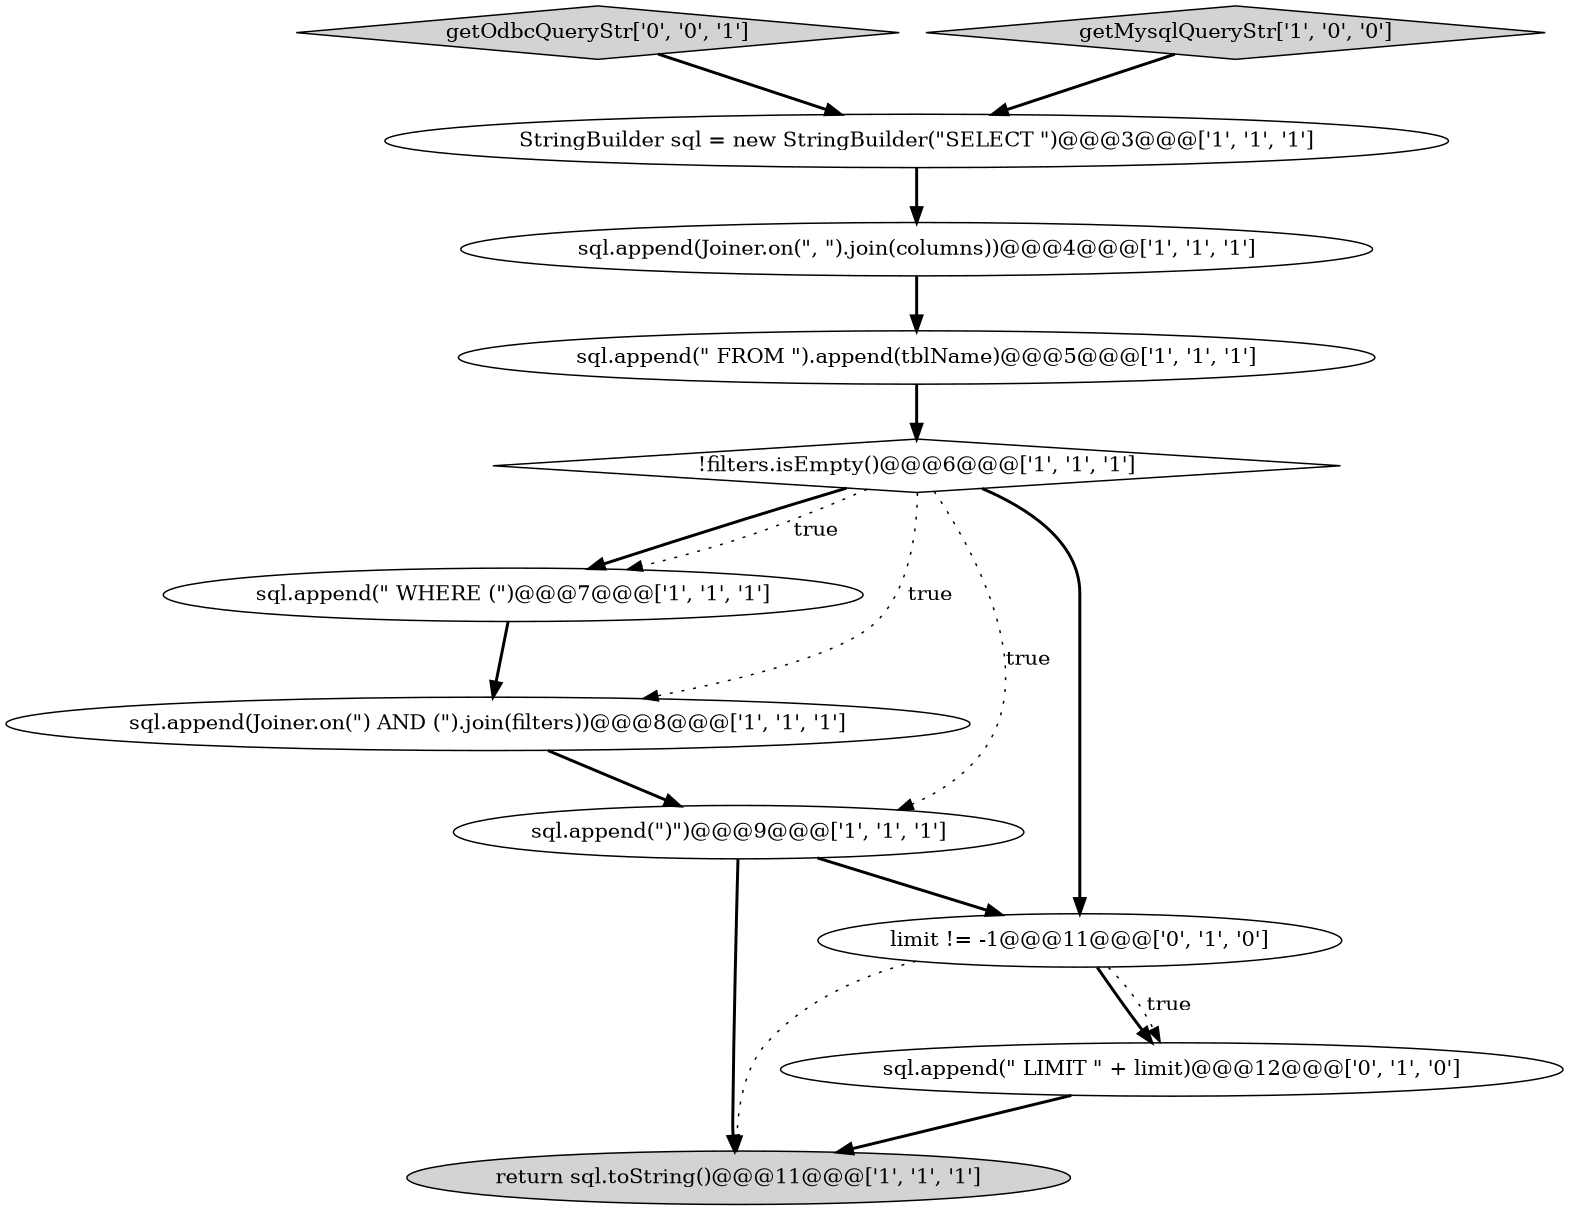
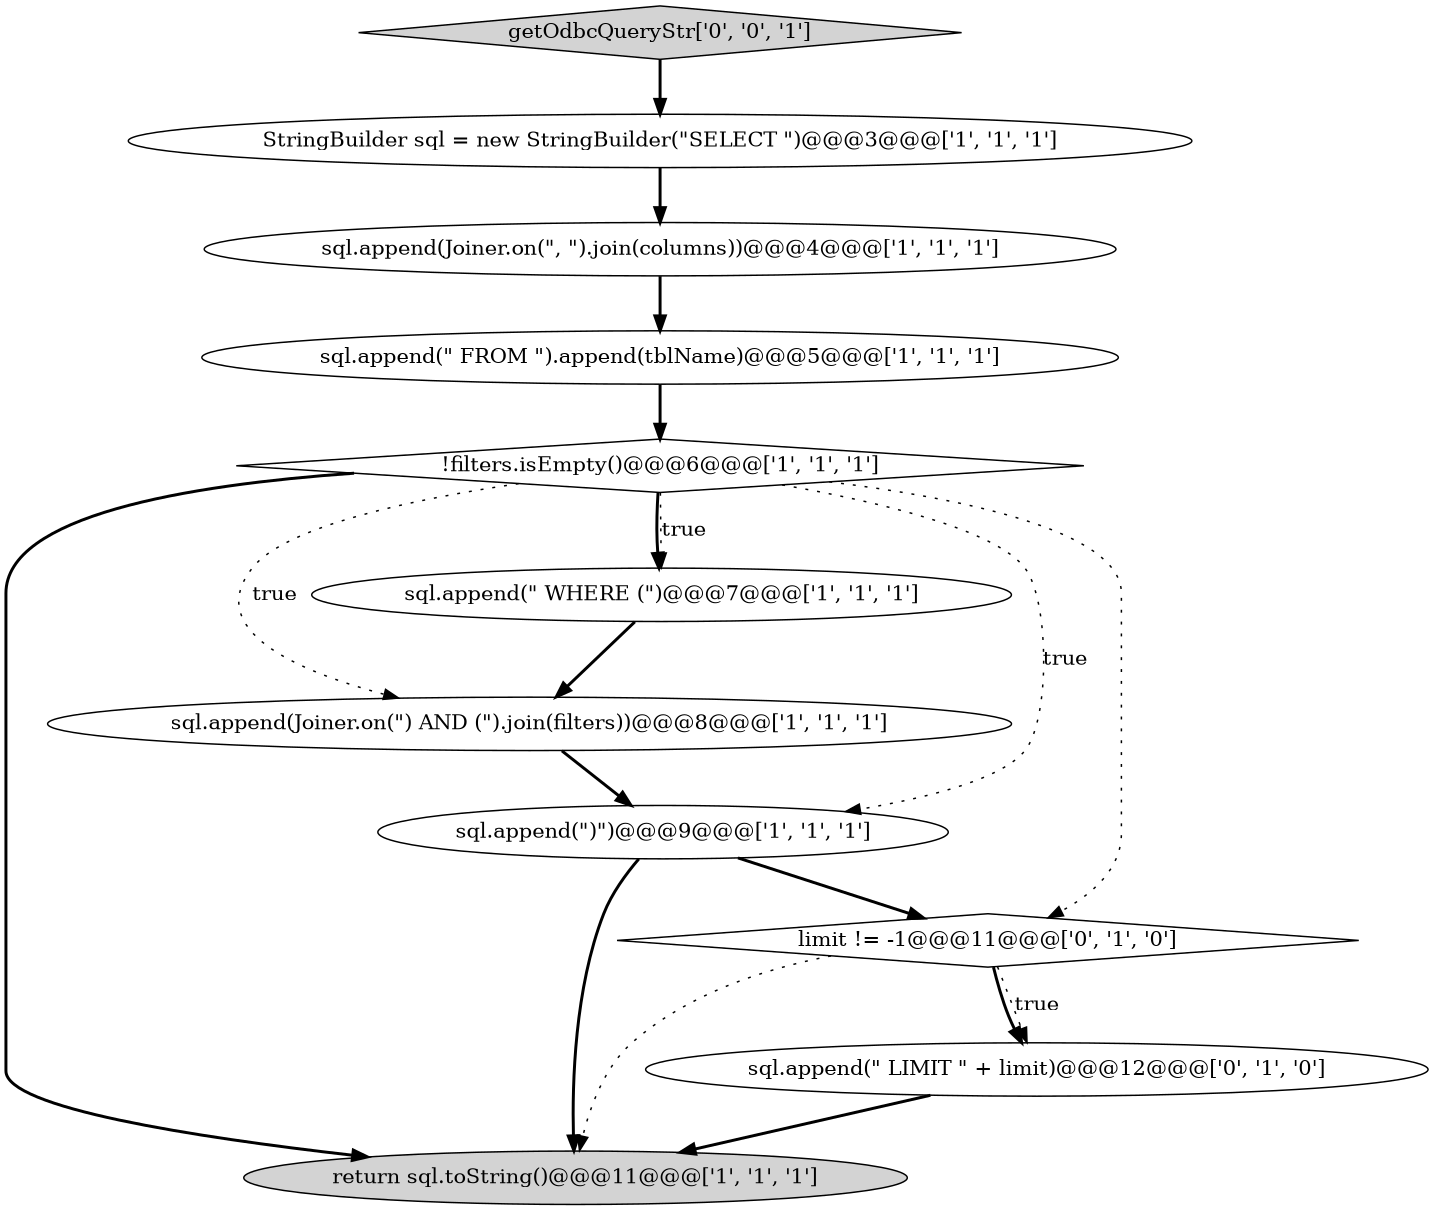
node "getMysqlQueryStr['1', '0', '0']": removed
edge "!filters.isEmpty()@@@6@@@['1', '1', '1']" -> "limit != -1@@@11@@@['0', '1', '0']": style bold -> dotted
edge "!filters.isEmpty()@@@6@@@['1', '1', '1']" -> "return sql.toString()@@@11@@@['1', '1', '1']": added
node "limit != -1@@@11@@@['0', '1', '0']": shape ellipse -> diamond
